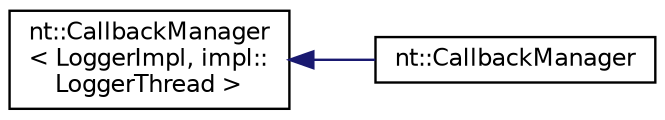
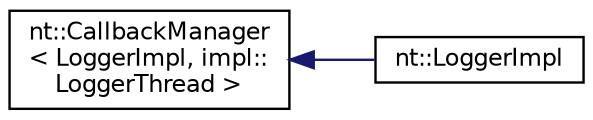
node "nt::CallbackManager": label "nt::CallbackManager" -> "nt::LoggerImpl"
